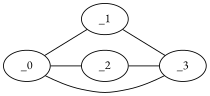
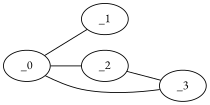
edge "_1" -- "_3": removed
